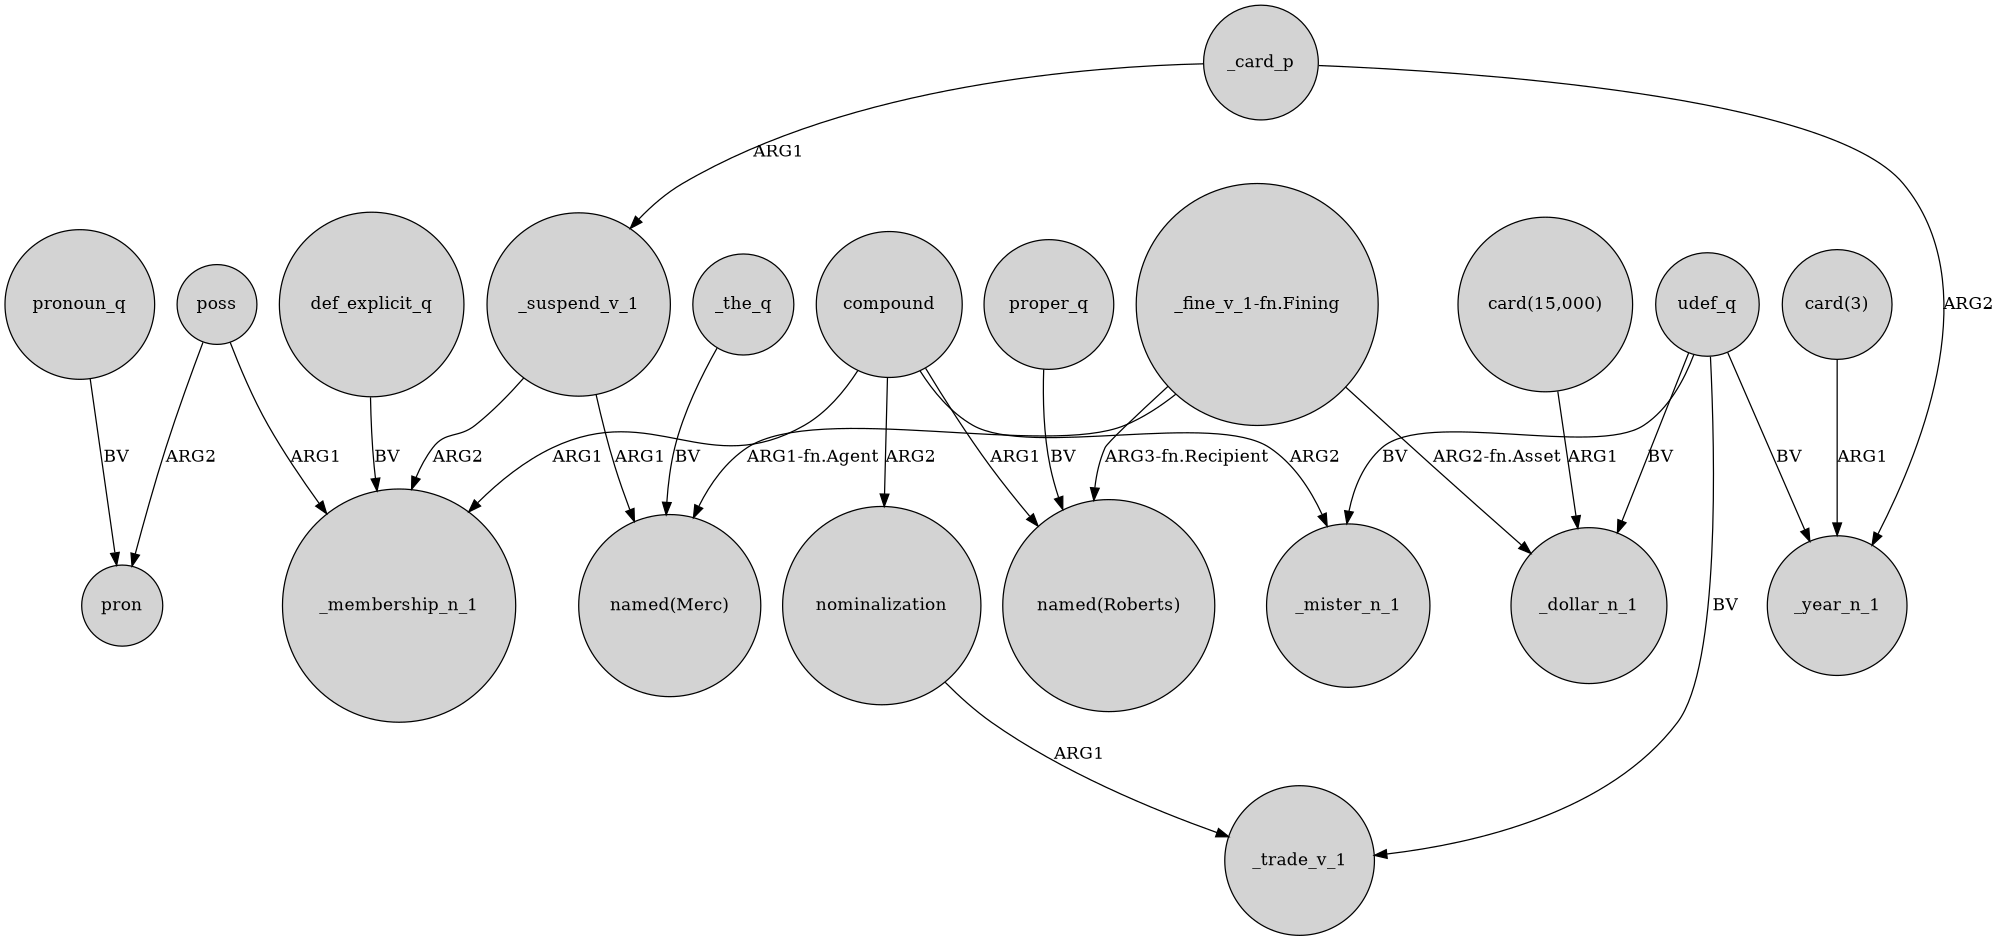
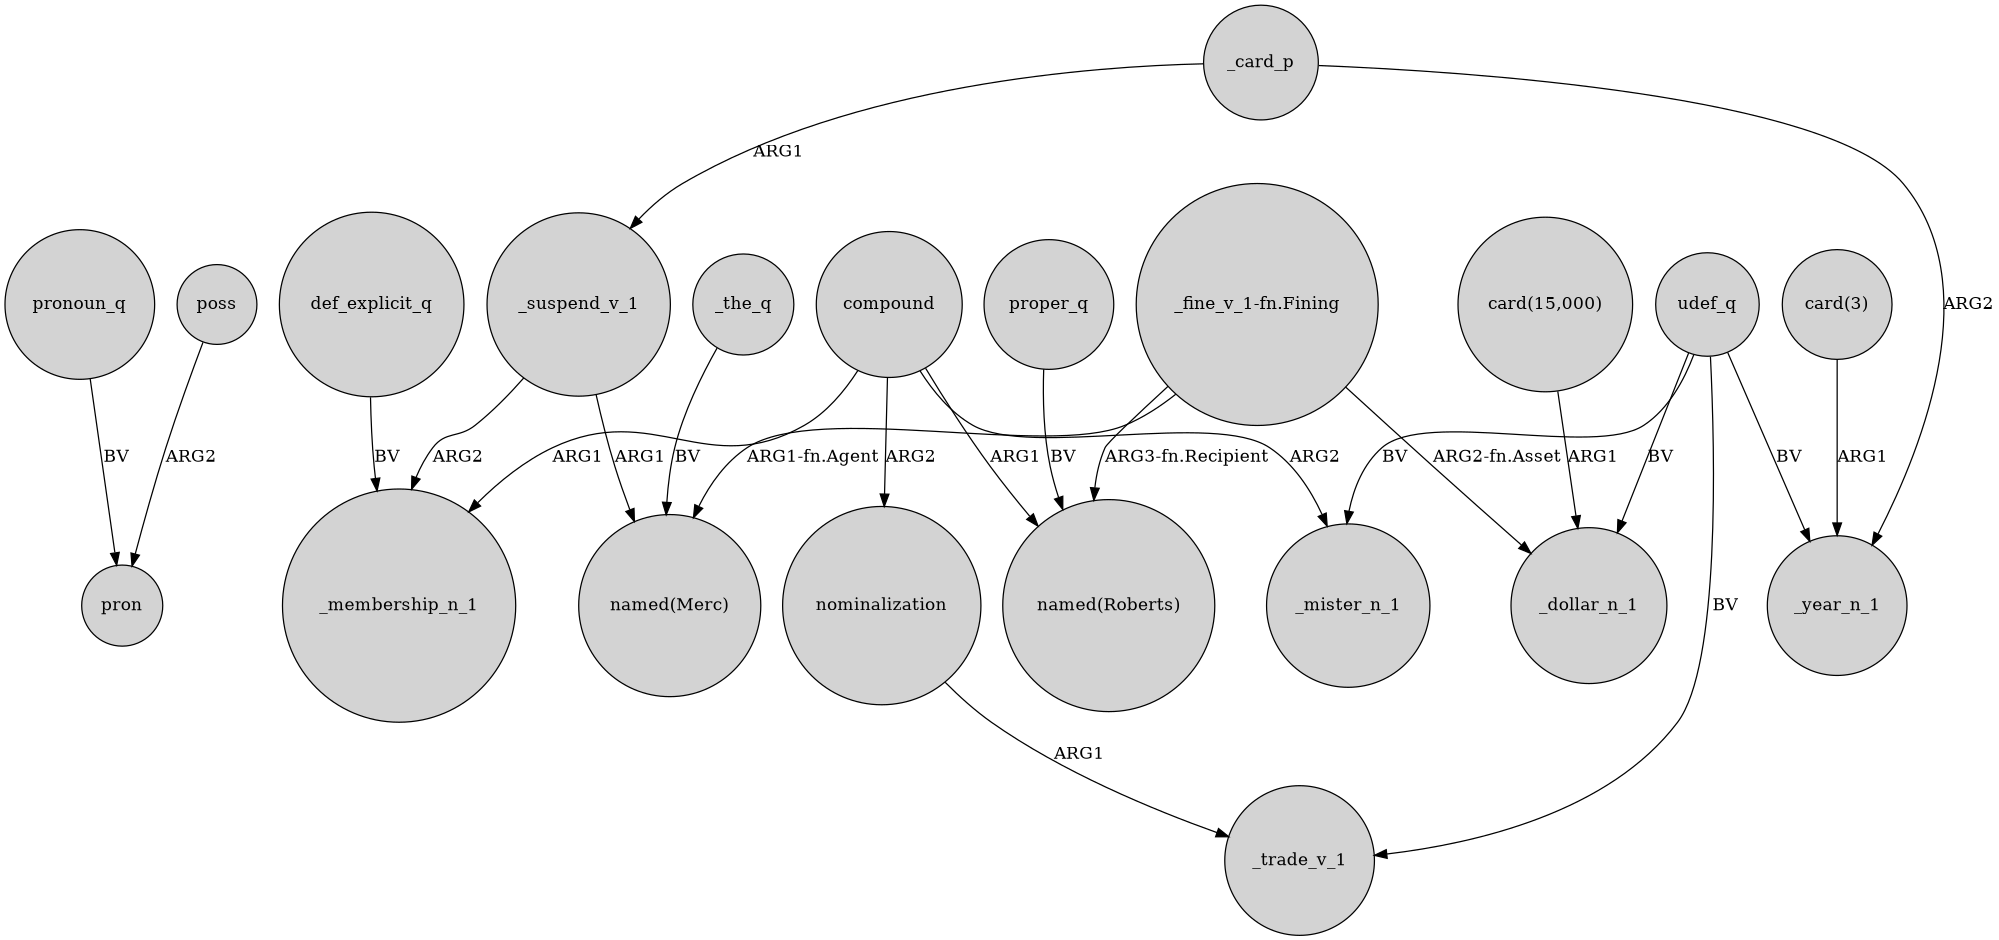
edge "poss" -> "_membership_n_1": removed, label "ARG1"
